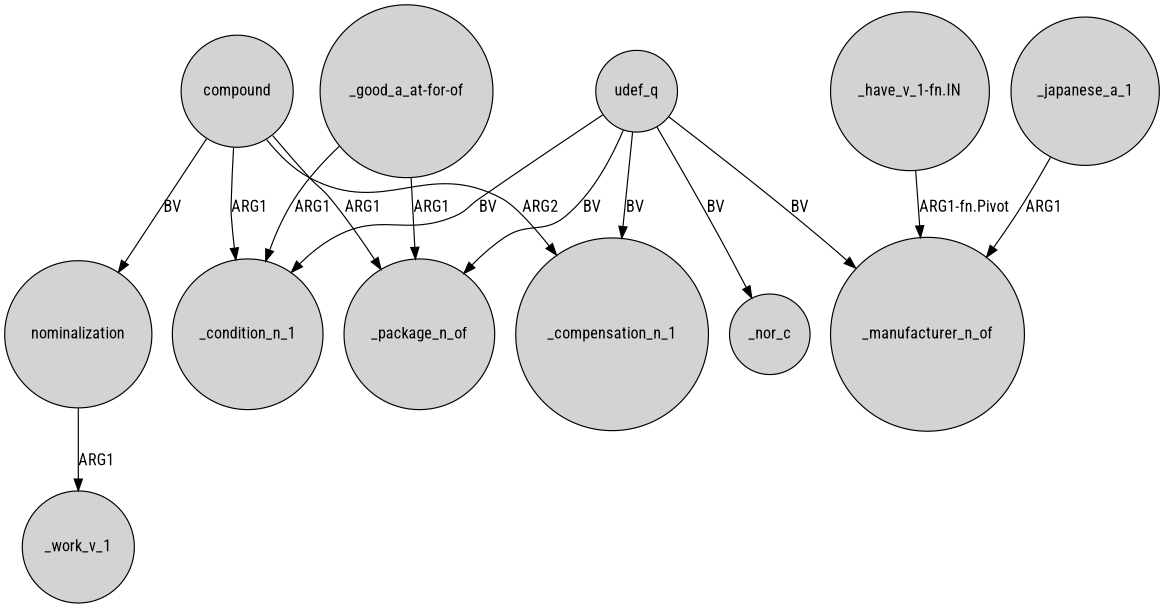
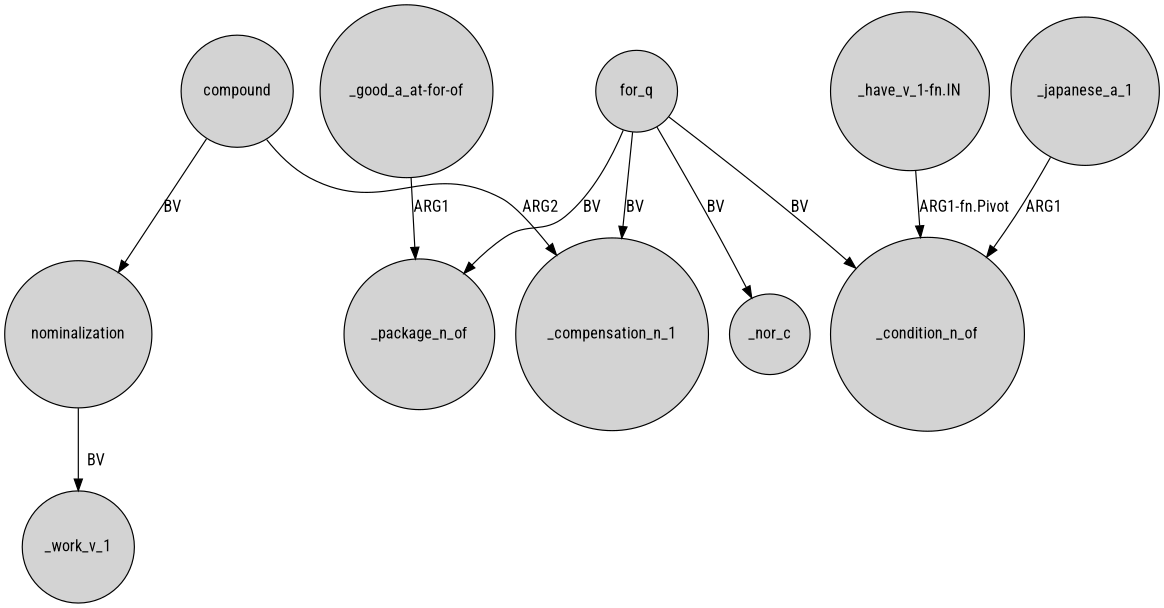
node "udef_q": label "udef_q" -> "for_q"
edge "compound" -> "_package_n_of": removed, label "ARG1"
node "_condition_n_1": removed
node "_manufacturer_n_of": label "_manufacturer_n_of" -> "_condition_n_of"
edge "nominalization" -> "_work_v_1": label "ARG1" -> "BV"
